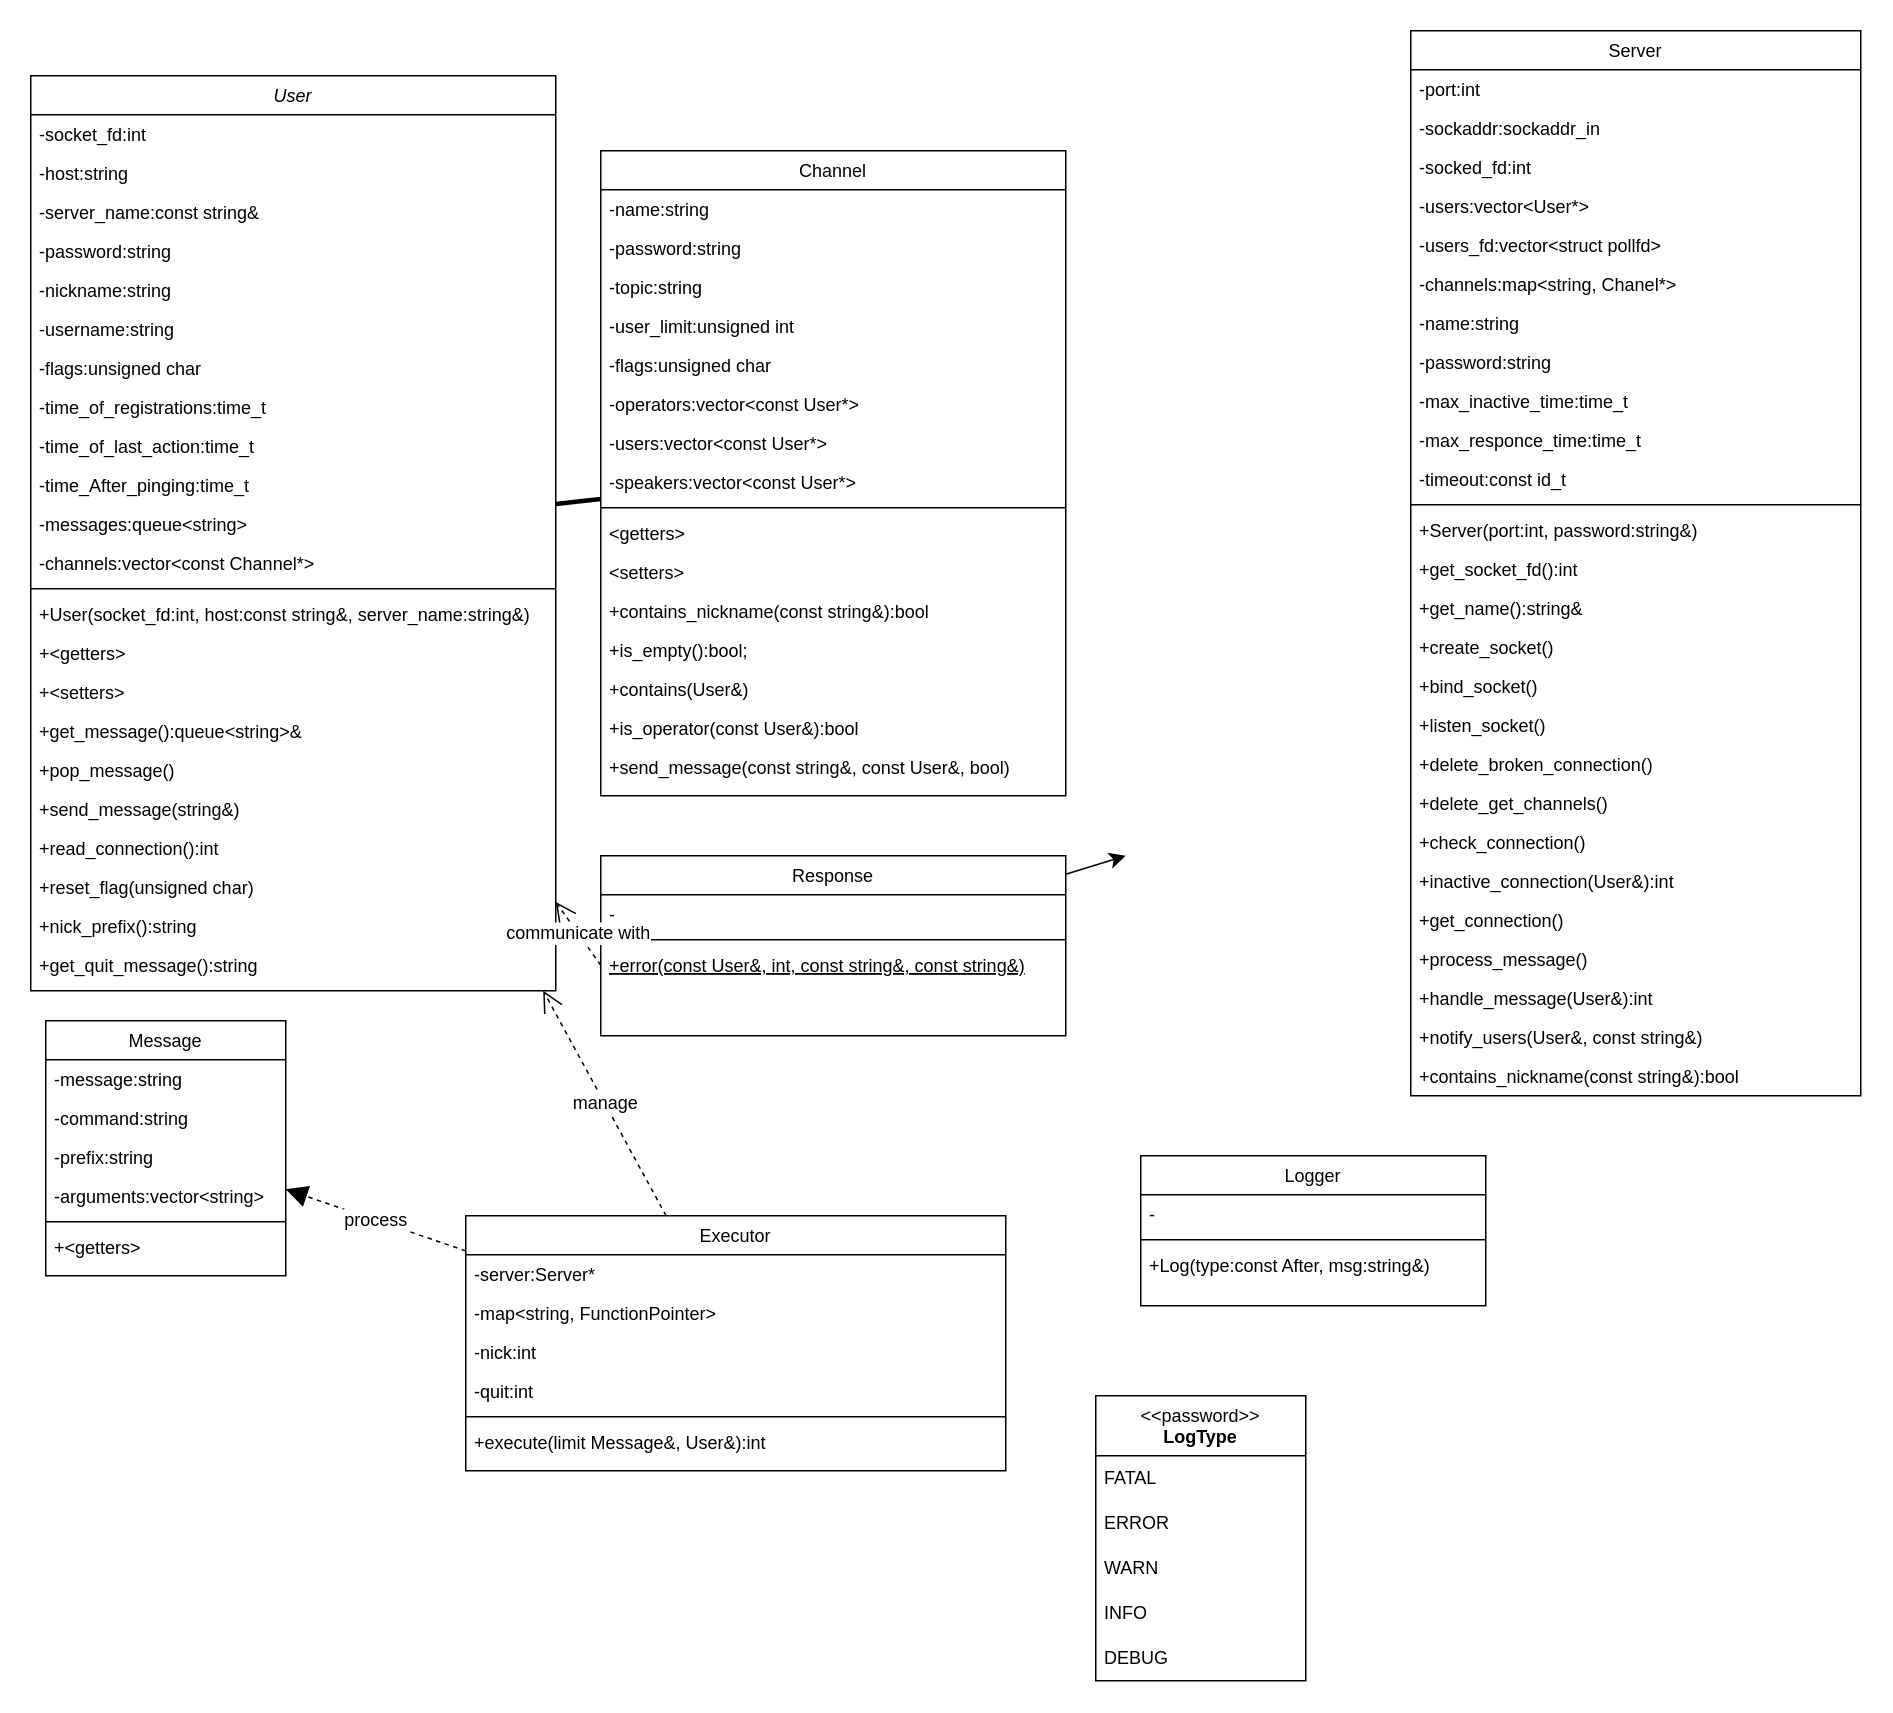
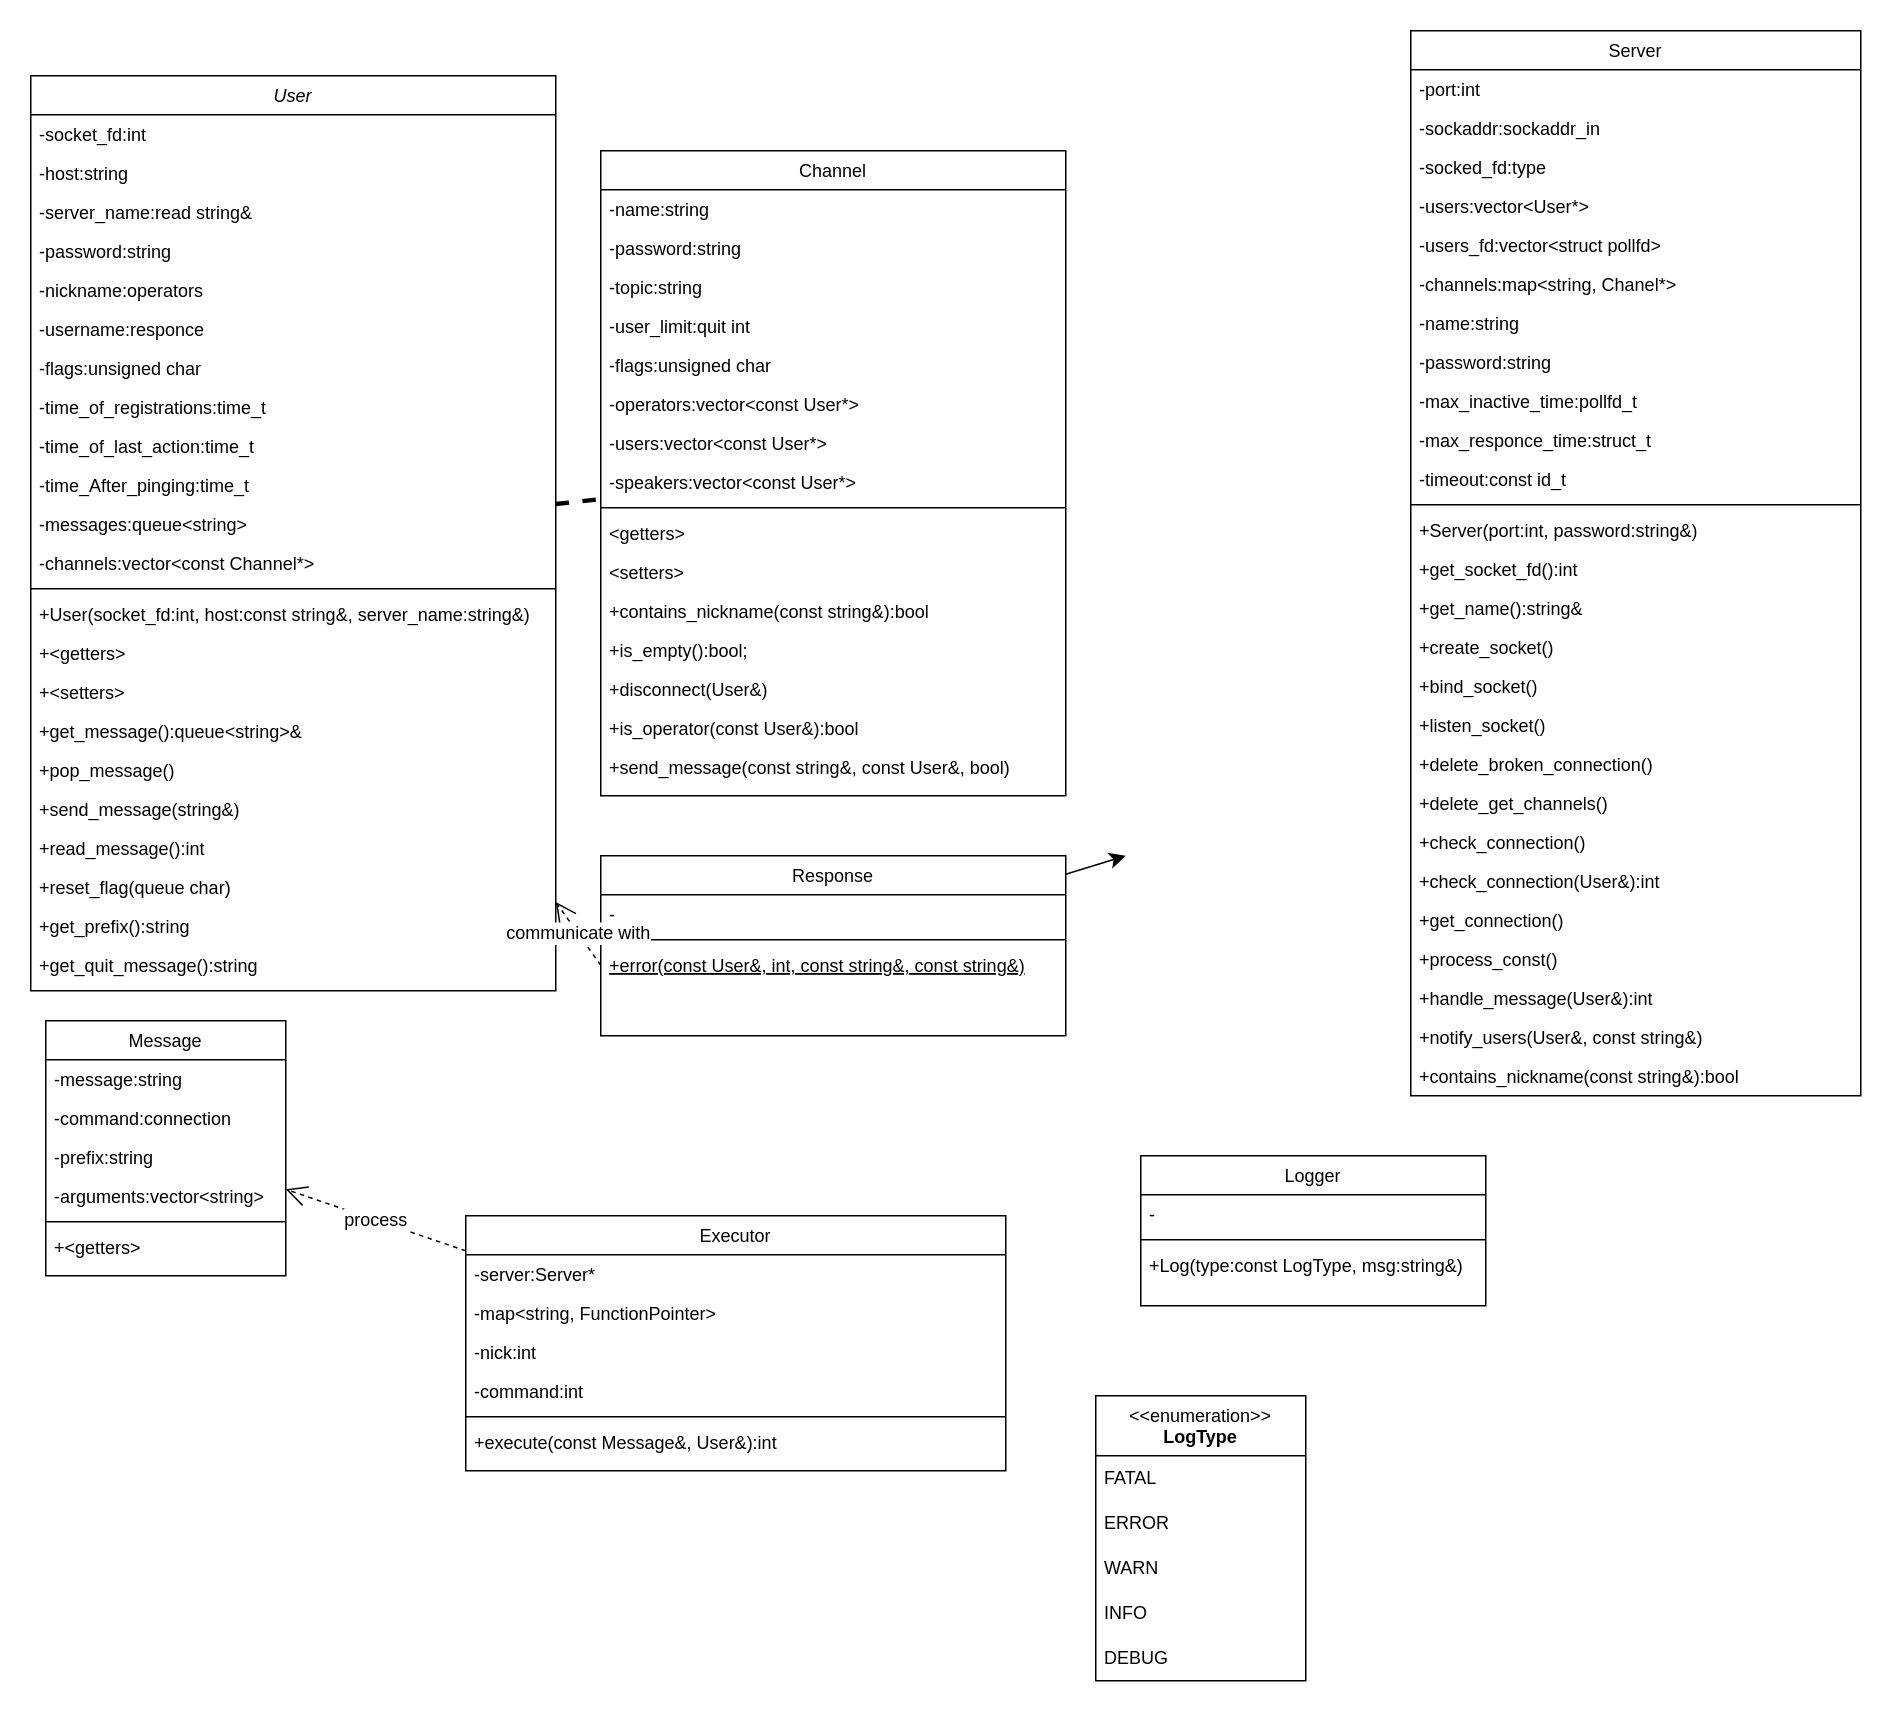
node "-socked_fd:int": label "-socked_fd:int" -> "-socked_fd:type"
node "-server_name:const string&": label "-server_name:const string&" -> "-server_name:read string&"
node "-nickname:string": label "-nickname:string" -> "-nickname:operators"
node "-user_limit:unsigned int": label "-user_limit:unsigned int" -> "-user_limit:quit int"
node "-username:string": label "-username:string" -> "-username:responce"
node "-max_inactive_time:time_t": label "-max_inactive_time:time_t" -> "-max_inactive_time:pollfd_t"
node "-max_responce_time:time_t": label "-max_responce_time:time_t" -> "-max_responce_time:struct_t"
edge "Channel" -- "User": style solid -> dashed
node "+contains(User&)": label "+contains(User&)" -> "+disconnect(User&)"
node "+read_connection():int": label "+read_connection():int" -> "+read_message():int"
node "+inactive_connection(User&):int": label "+inactive_connection(User&):int" -> "+check_connection(User&):int"
node "+reset_flag(unsigned char)": label "+reset_flag(unsigned char)" -> "+reset_flag(queue char)"
node "+nick_prefix():string": label "+nick_prefix():string" -> "+get_prefix():string"
node "+process_message()": label "+process_message()" -> "+process_const()"
node "-command:string": label "-command:string" -> "-command:connection"
edge "Executor" -> "User": removed, label "manage"
edge "Executor" -> "Message": arrowhead block -> open
node "+Log(type:const After, msg:string&)": label "+Log(type:const After, msg:string&)" -> "+Log(type:const LogType, msg:string&)"
node "-quit:int": label "-quit:int" -> "-command:int"
node "<<password>> LogType": label "<<password>> LogType" -> "<<enumeration>> LogType"
node "+execute(limit Message&, User&):int": label "+execute(limit Message&, User&):int" -> "+execute(const Message&, User&):int"
